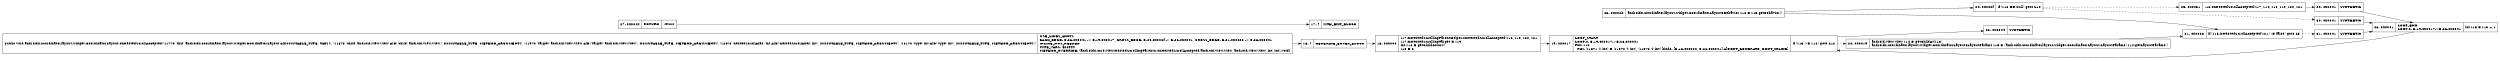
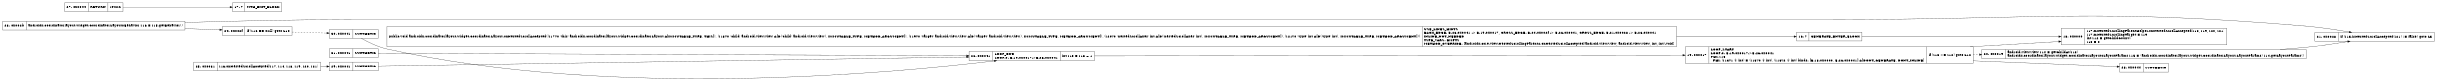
edge "24: 0x002f" -> "25: 0x0031": removed
edge "21: 0x0028" -> "31: 0x0041": removed
edge "18: 0x0000" -> "19: 0x0017": reversed
